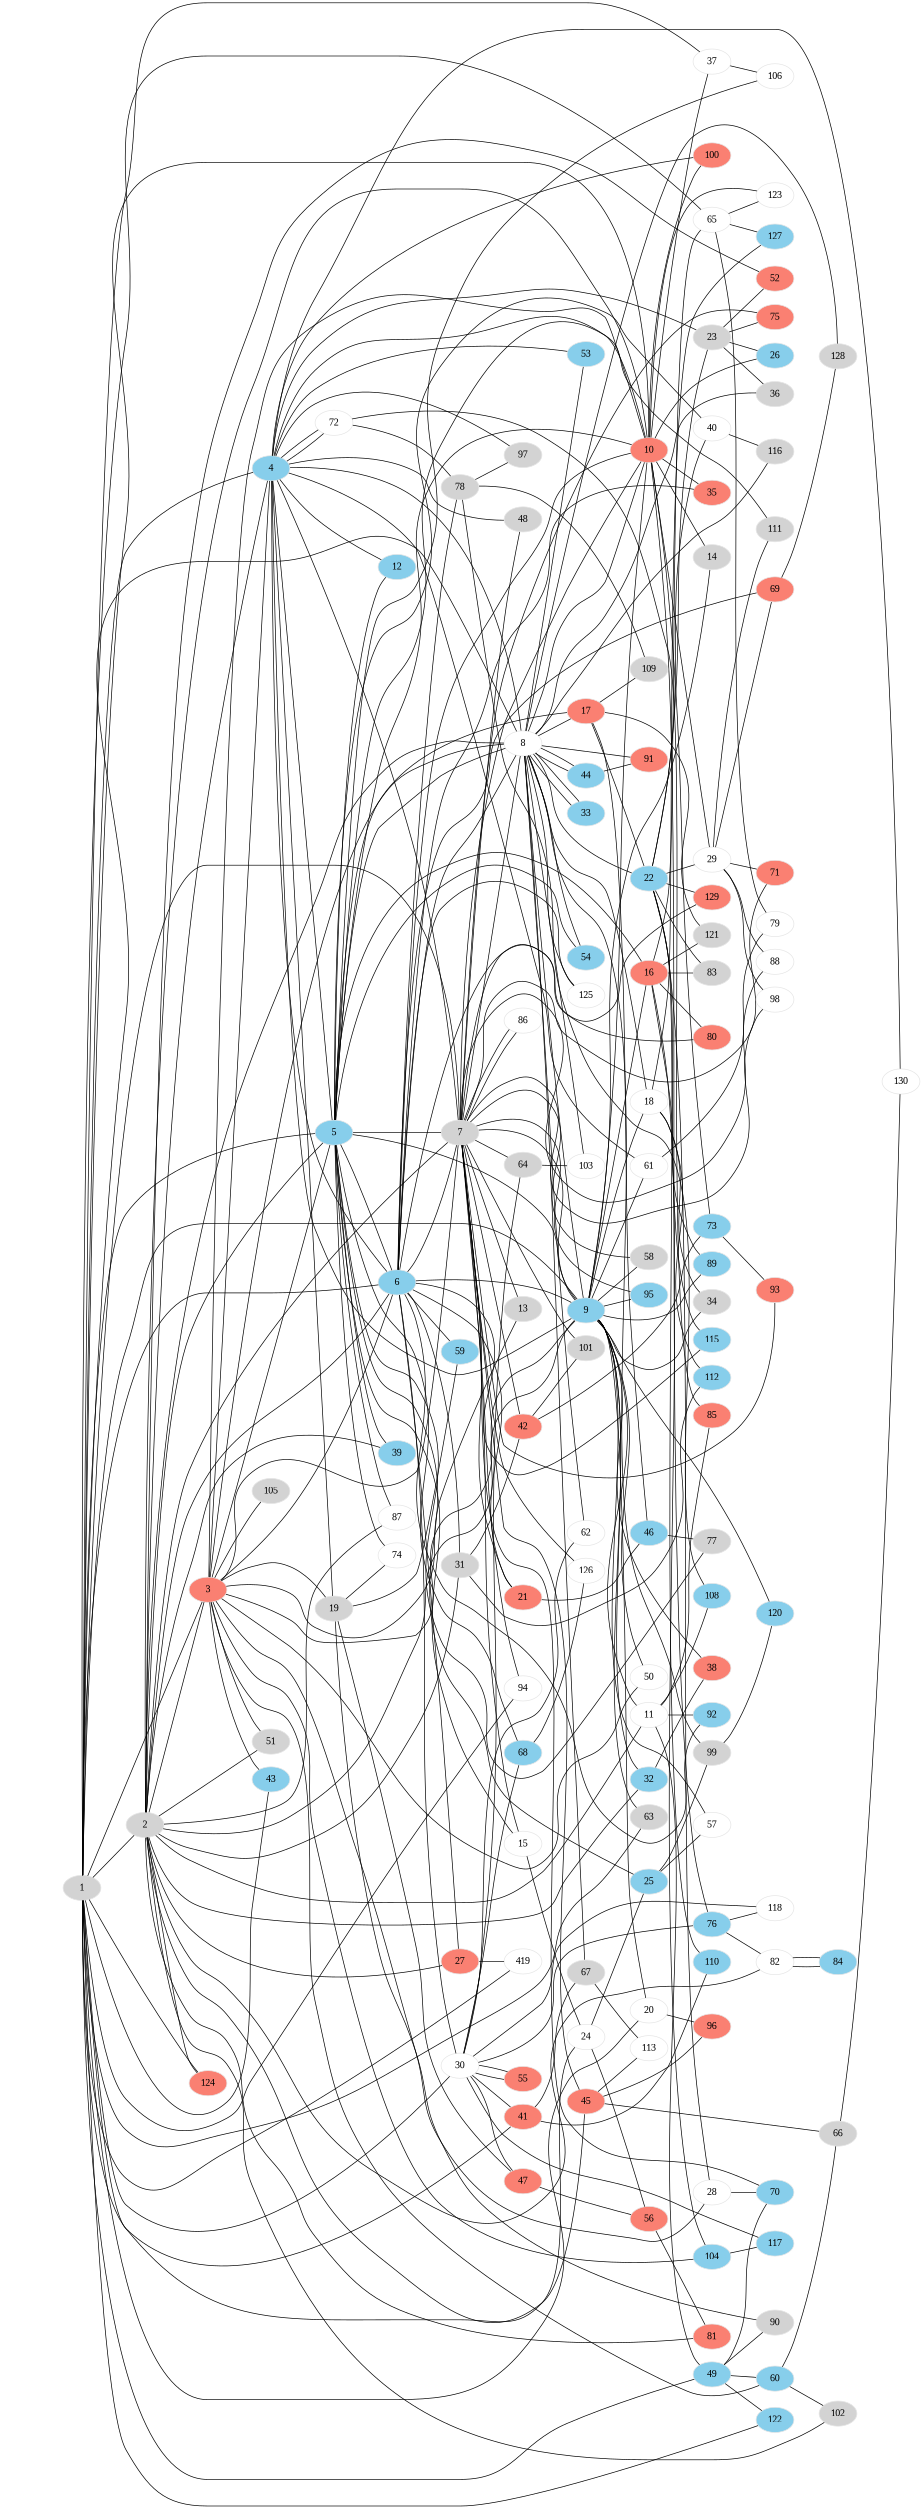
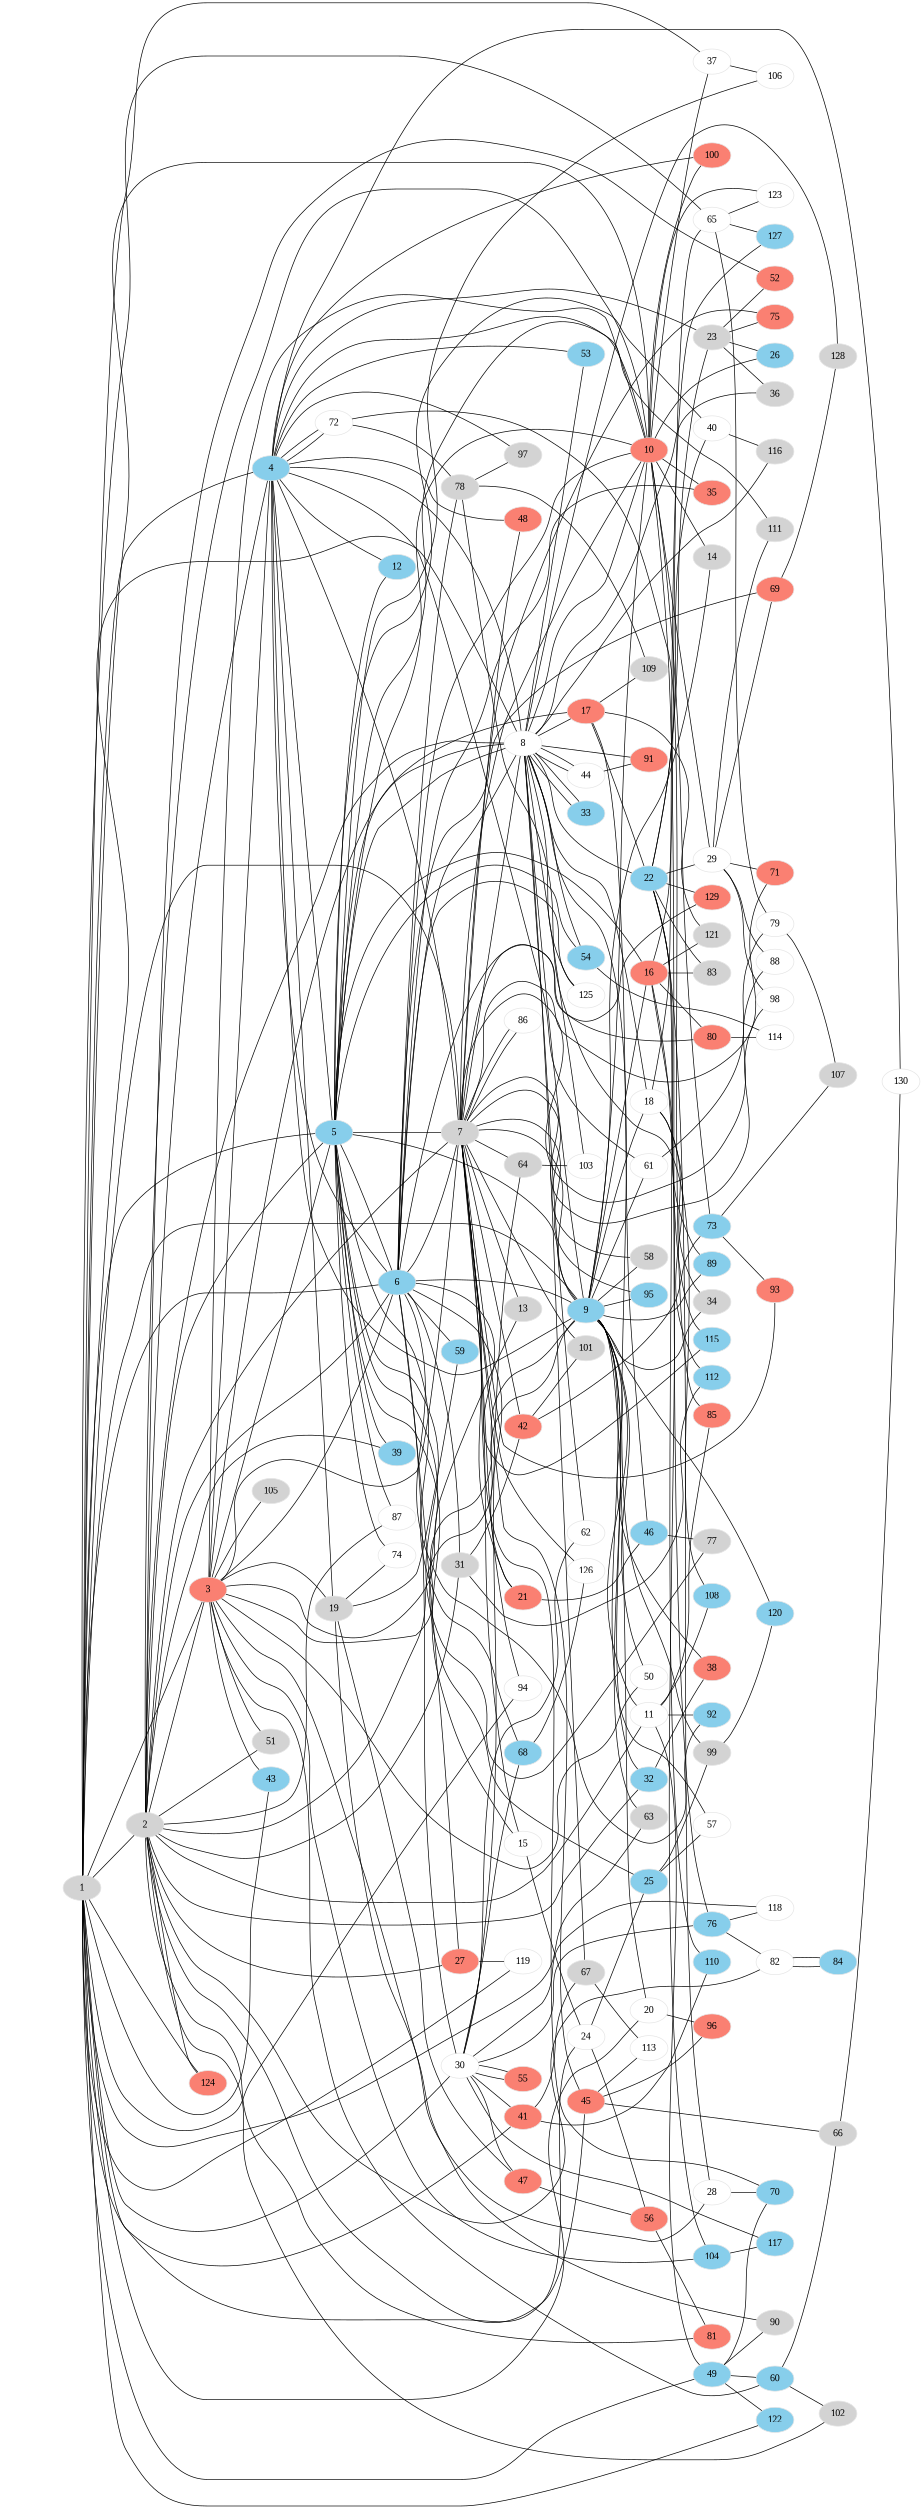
node "48": fillcolor lightgrey -> salmon
node "44": fillcolor skyblue -> white
node "114": added
node "107": added
node "419": label "419" -> "119"
